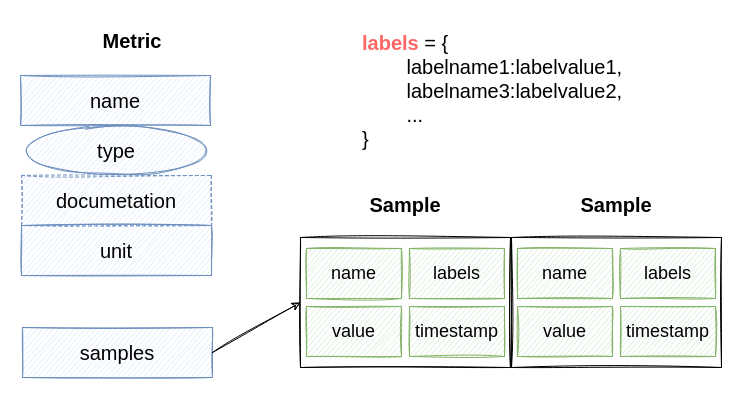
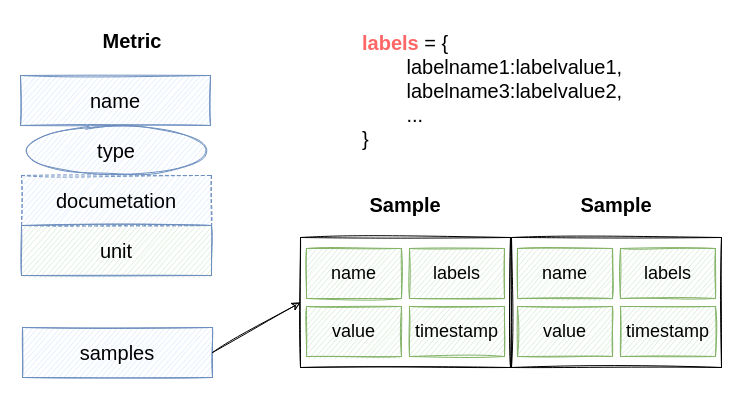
node "unit": fillcolor #dae8fc -> #d5e8d4
